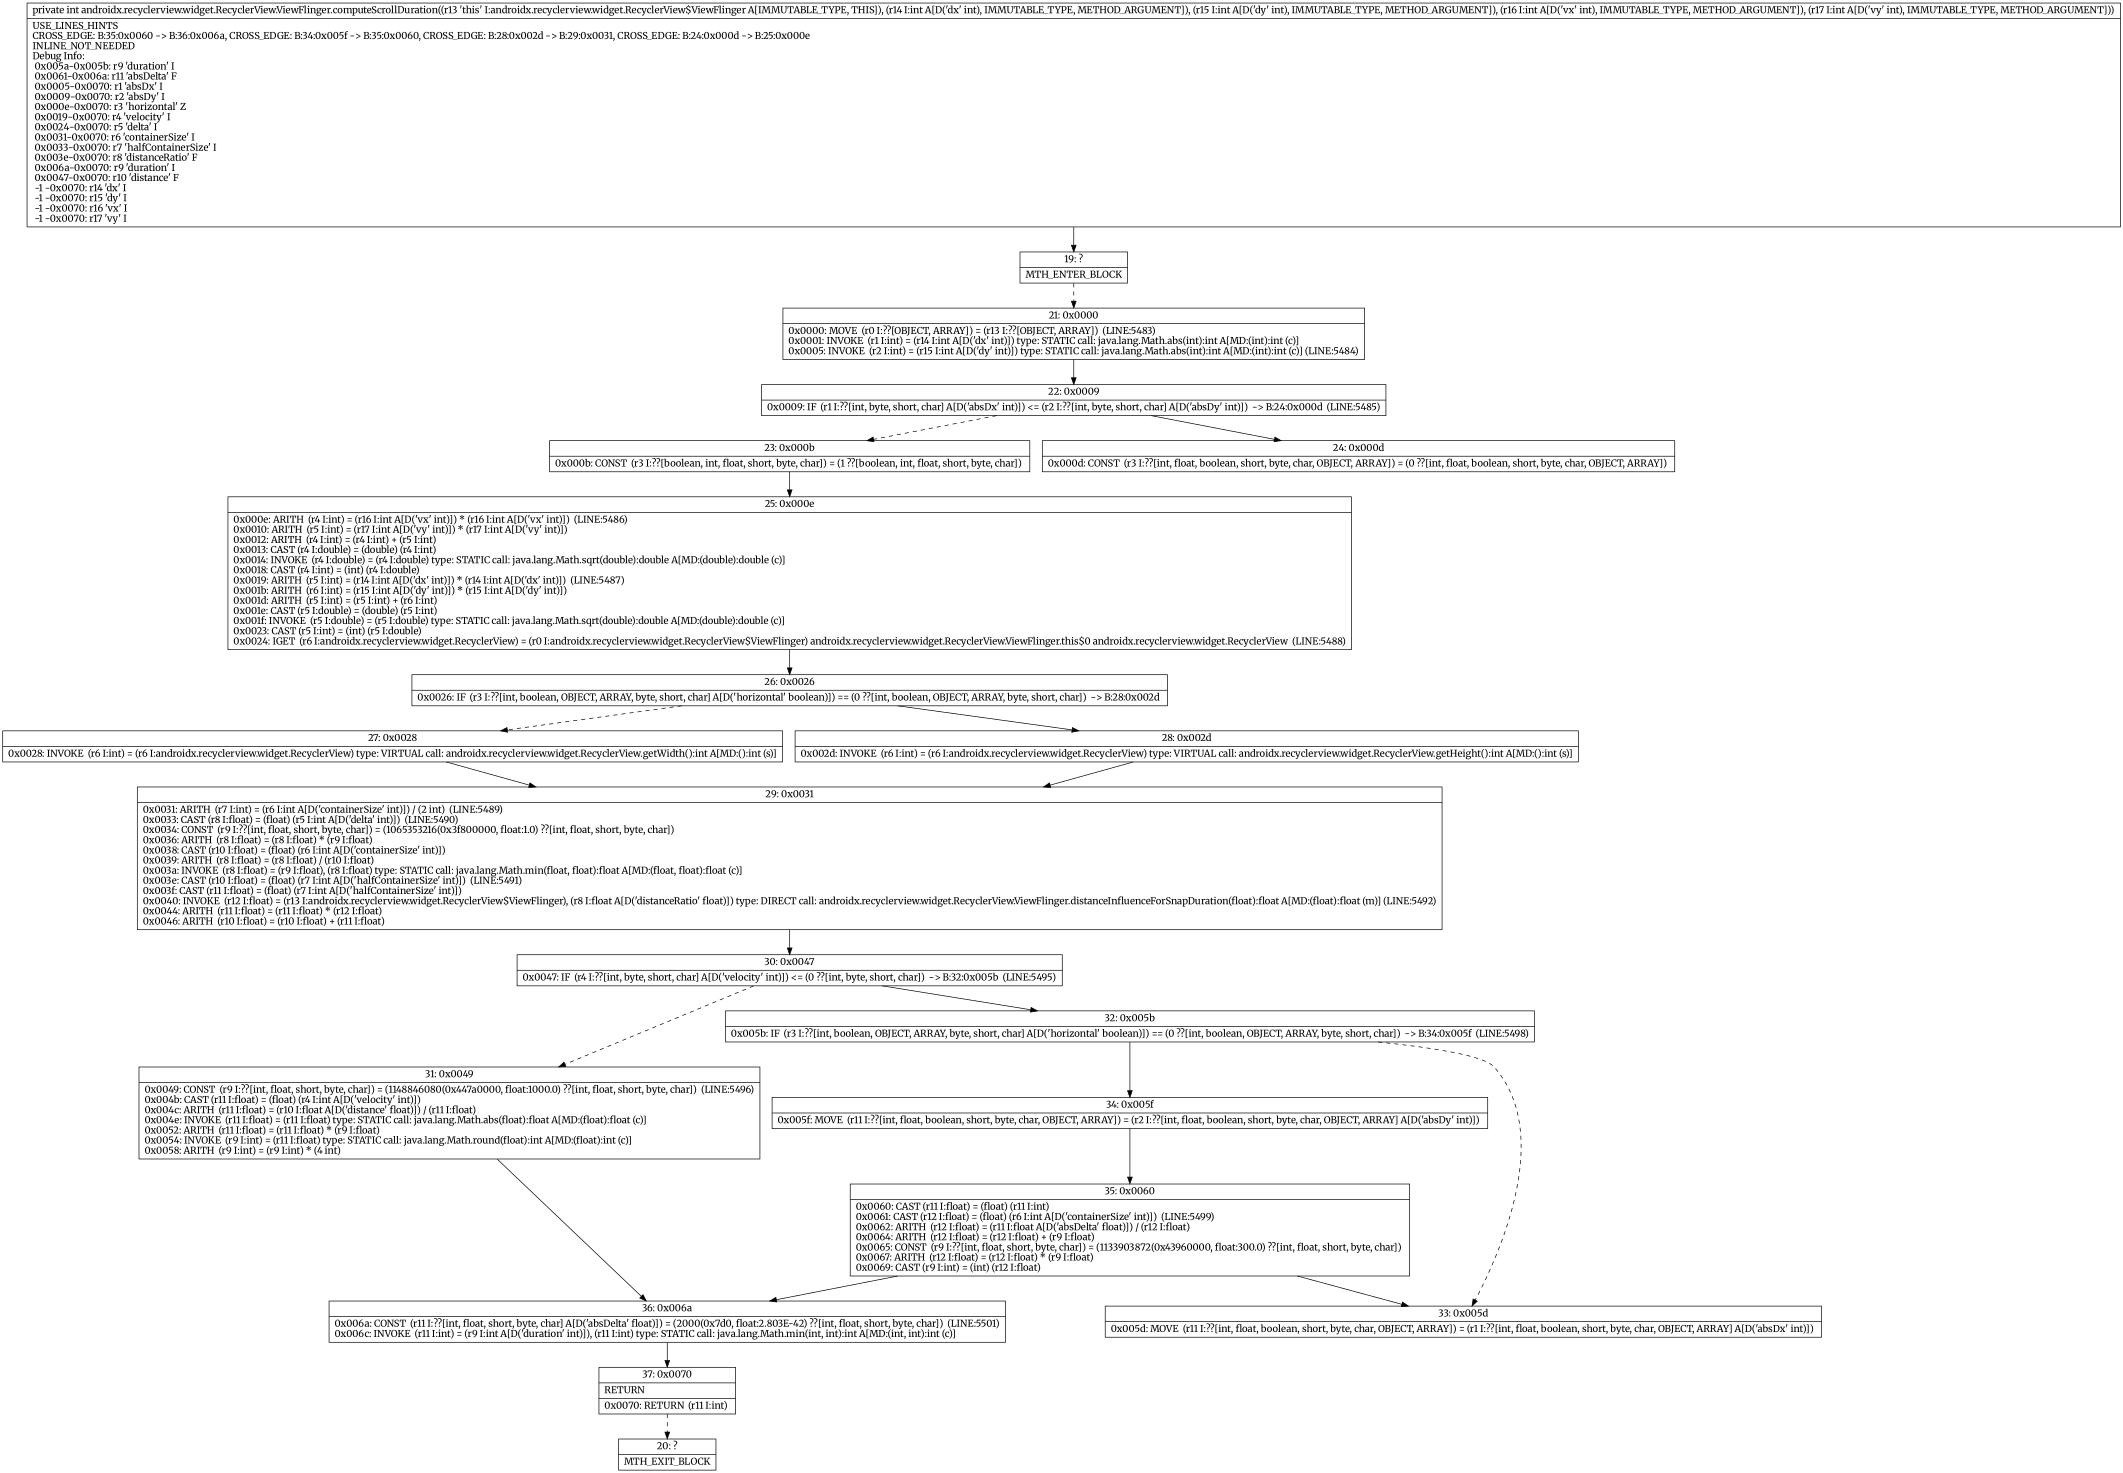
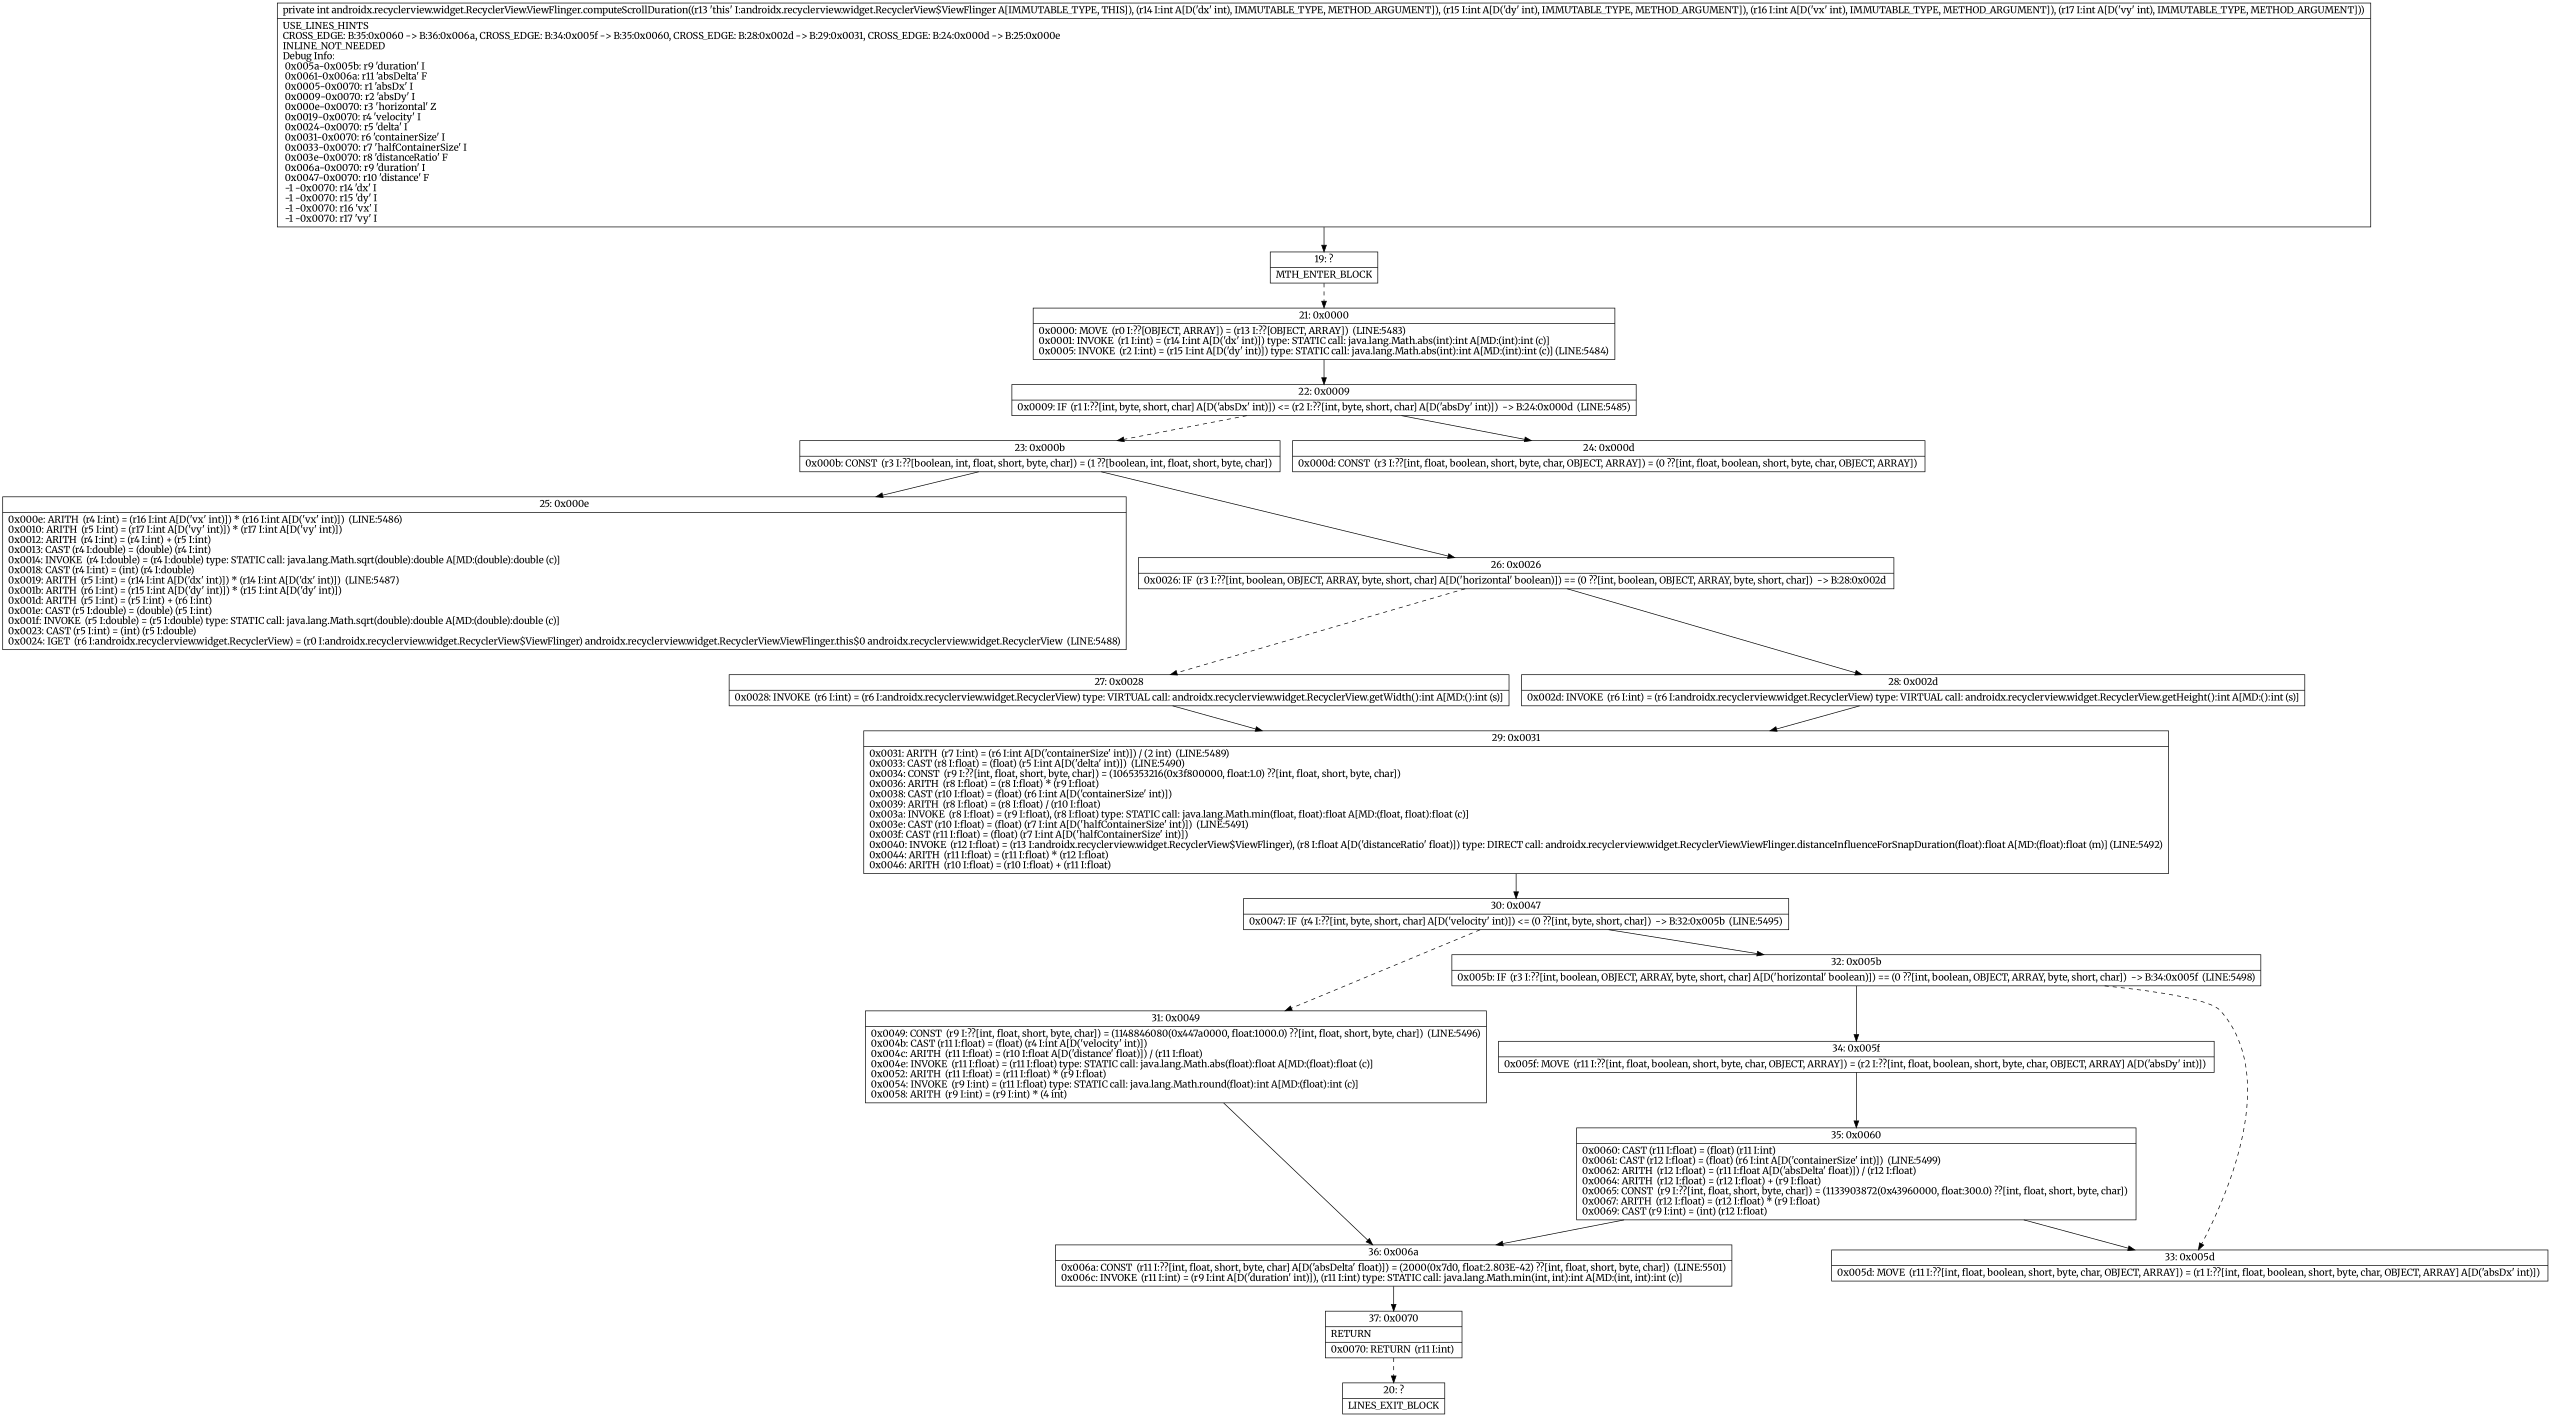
edge "25: 0x000e" -> "26: 0x0026": now "23: 0x000b" -> "26: 0x0026"
node "20: ?": text "MTH_EXIT_BLOCK" -> "LINES_EXIT_BLOCK"
